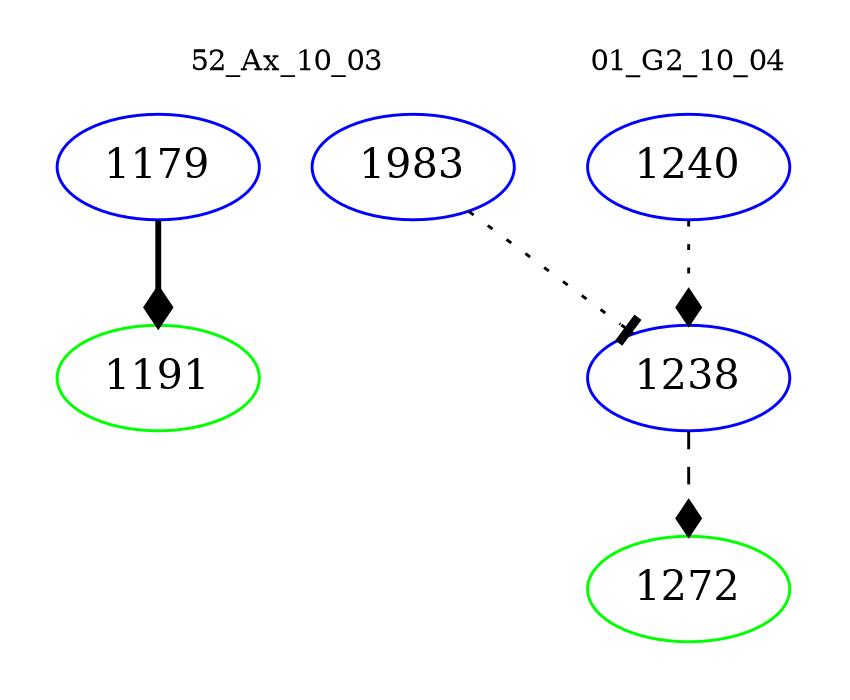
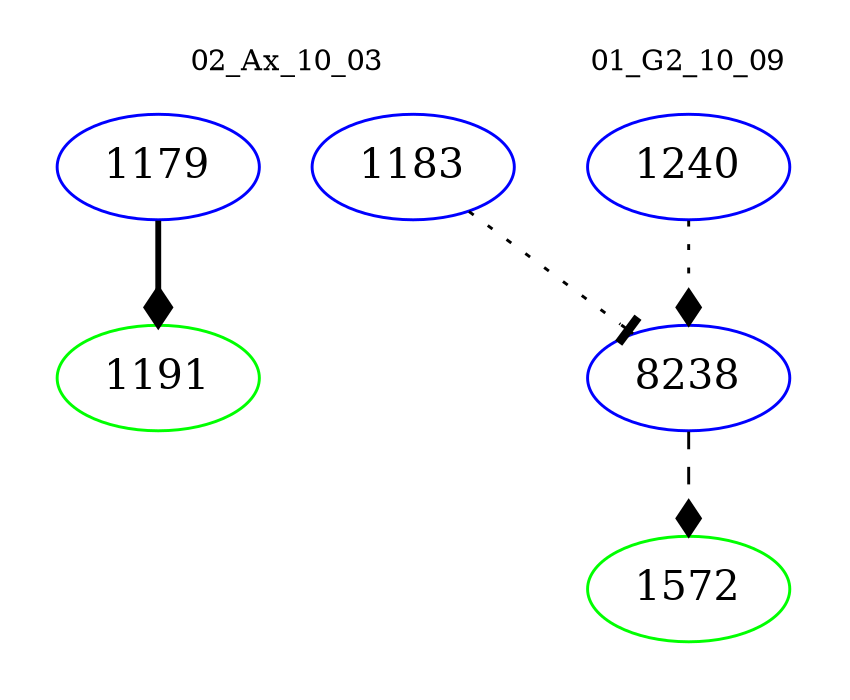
cluster "52_Ax_10_03": label "52_Ax_10_03" -> "02_Ax_10_03"
cluster "01_G2_10_04": label "01_G2_10_04" -> "01_G2_10_09"
node "1983": label "1983" -> "1183"
node "1238": label "1238" -> "8238"
node "1272": label "1272" -> "1572"
